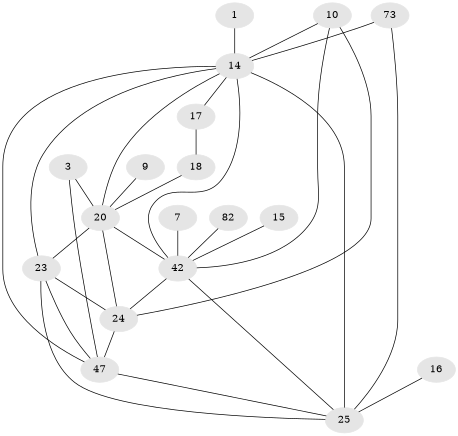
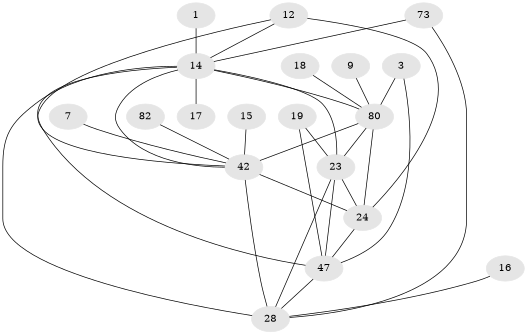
node "10": label "10" -> "12"
node "19": added
edge "17" -- "18": removed
node "20": label "20" -> "80"
node "25": label "25" -> "28"
